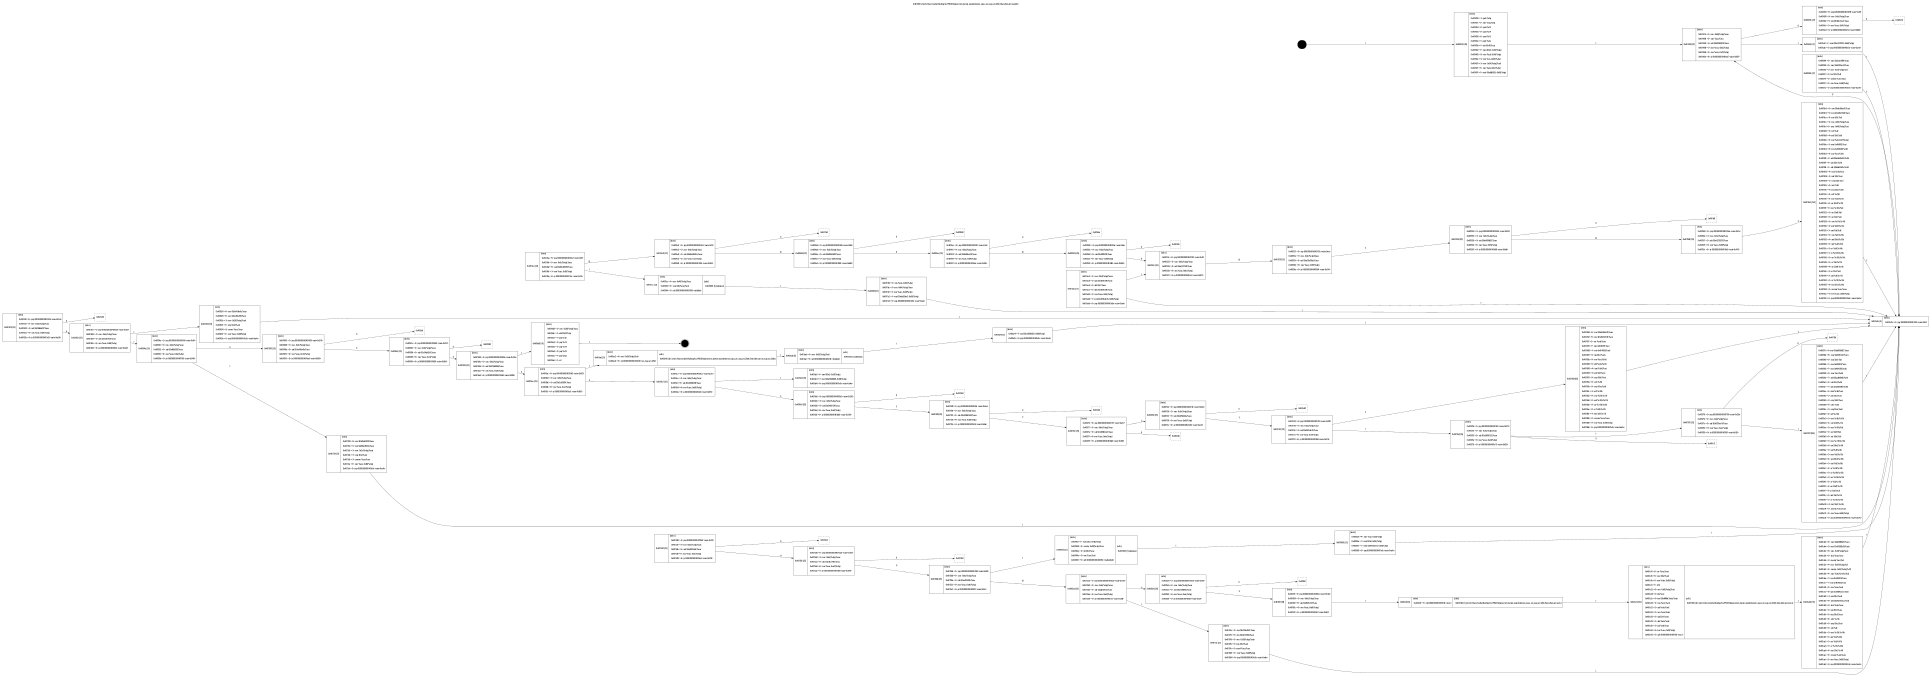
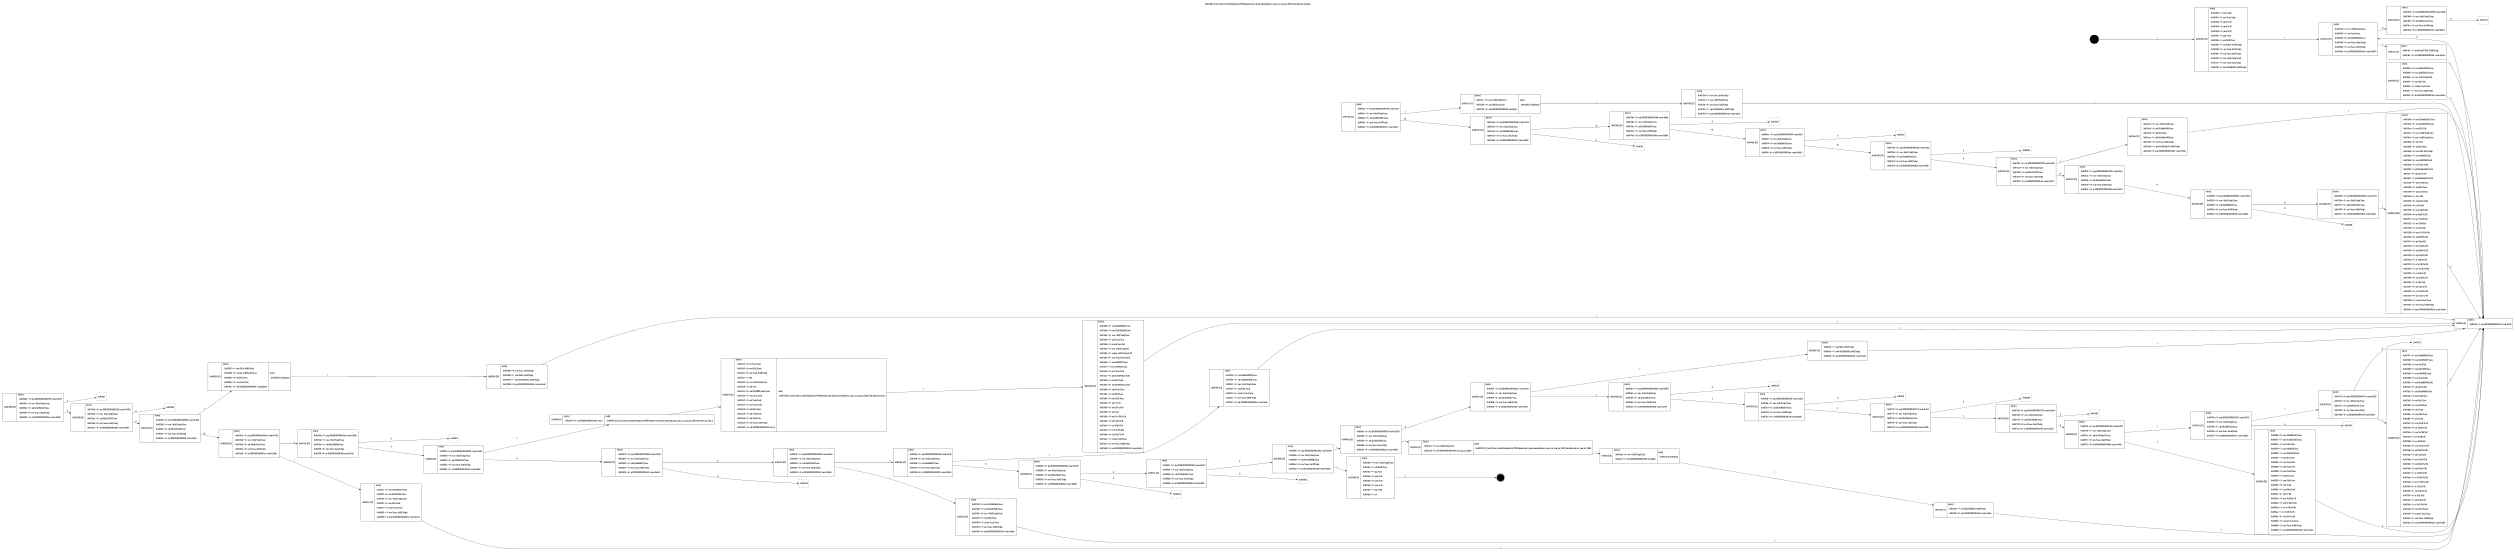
edge "0x401ac3 [31]" -> "0x40151e [25]": reversed
edge "0x401dc6 [19]" -> "0x401e9c [5]": added, label "1"
edge "0x4015ff [25]" -> "0x401618 [25]": added, label "8"
